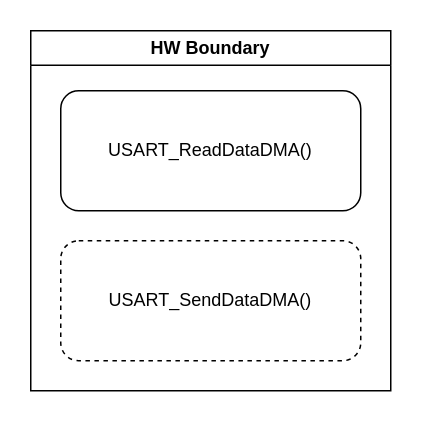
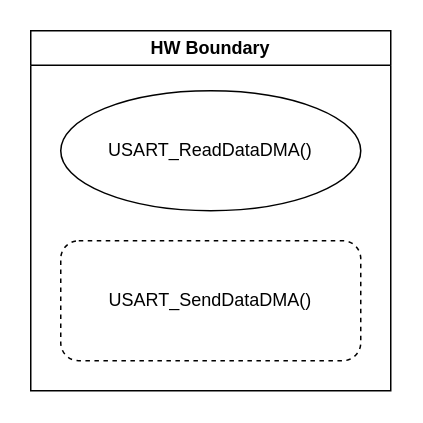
node "USART_ReadDataDMA()": shape rounded rectangle -> ellipse
